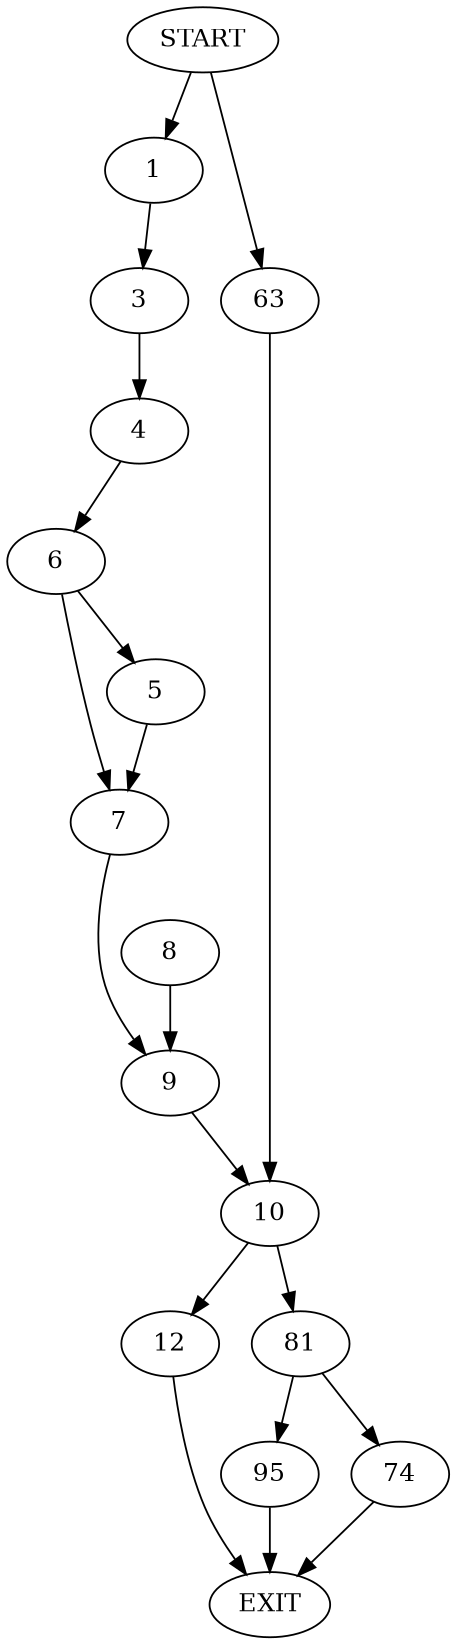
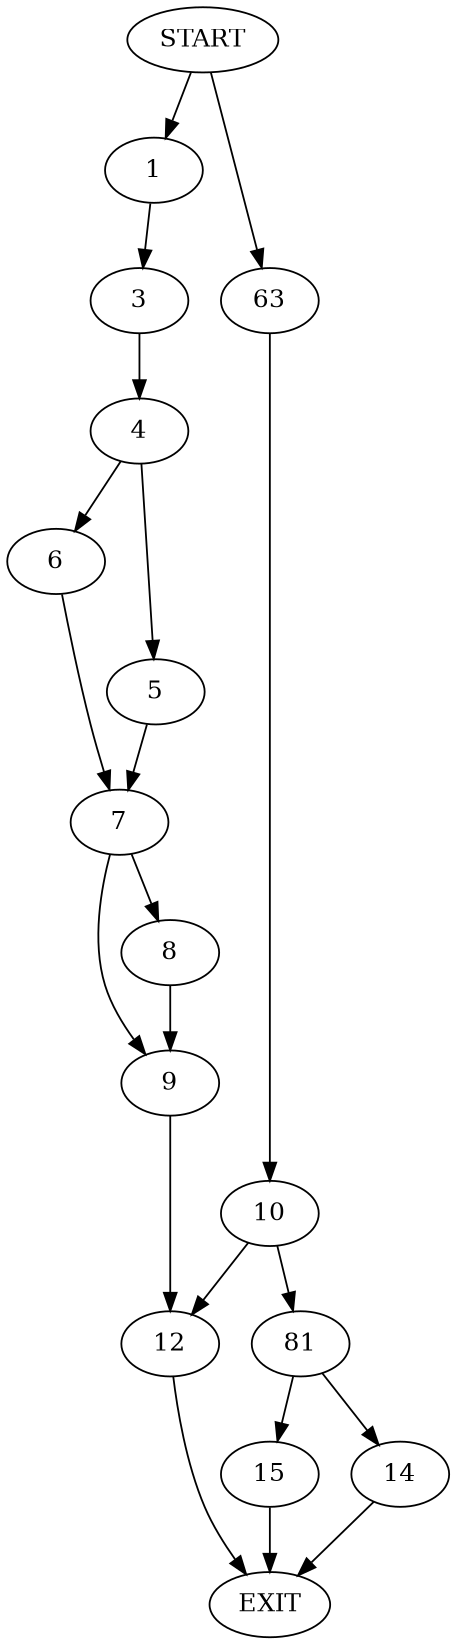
edge "6" -> "5": now "4" -> "5"
edge "7" -> "8": added
edge "9" -> "10": now "9" -> "12"
node "95": label "95" -> "15"
node "74": label "74" -> "14"
